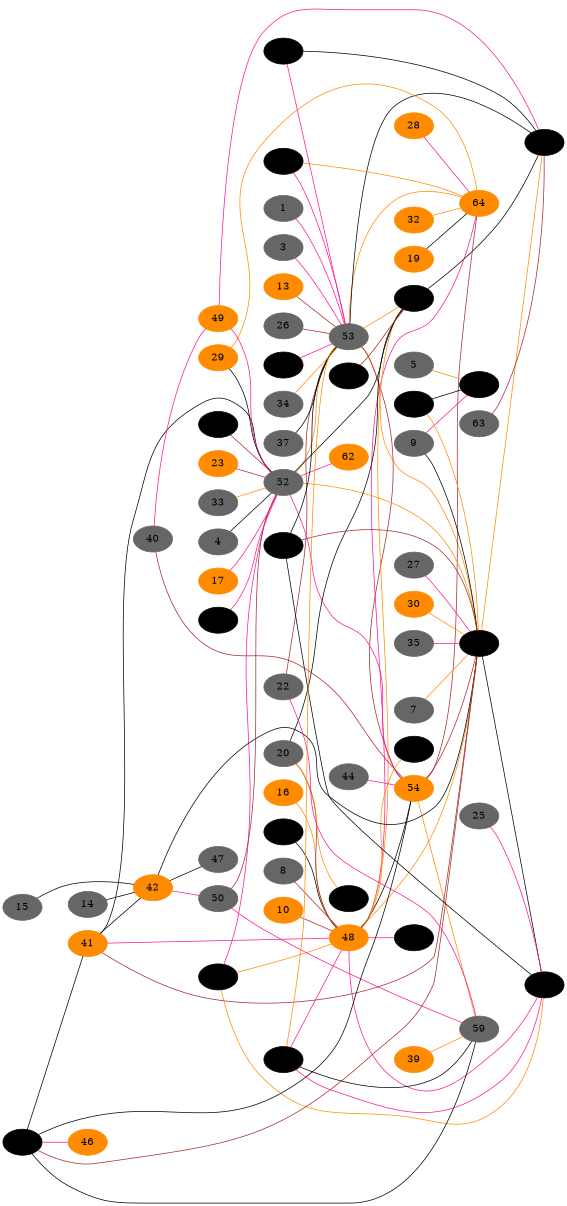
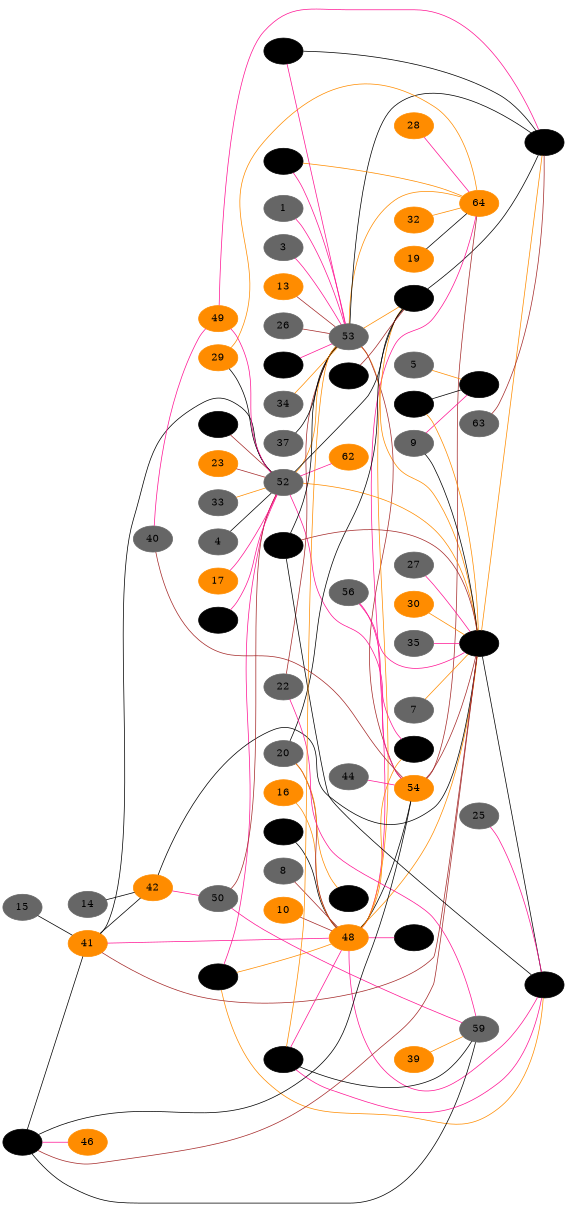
node "56": added
node "47": removed
edge "42" -- "15": now "41" -- "15"
edge "54" -- "59": removed
